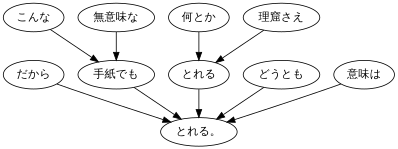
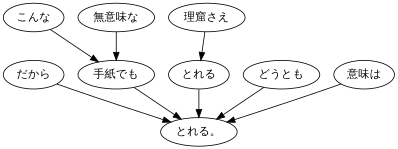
node "何とか": removed
